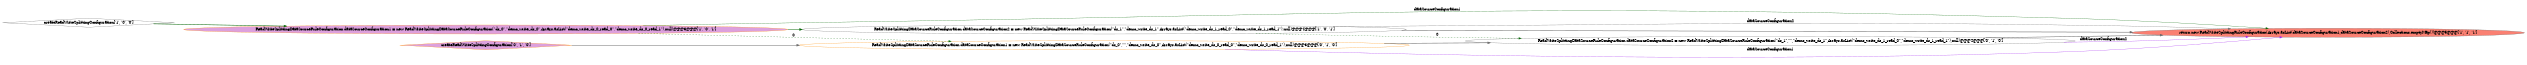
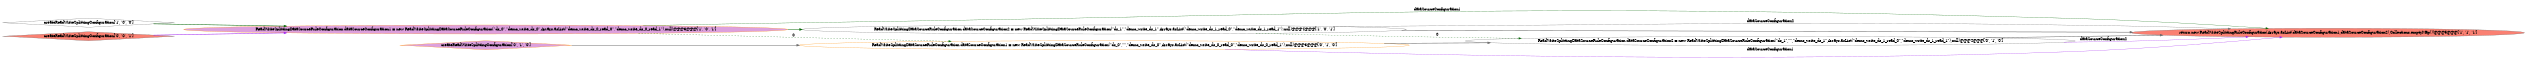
node "createReadWriteSplittingConfiguration['0', '0', '1']": added
